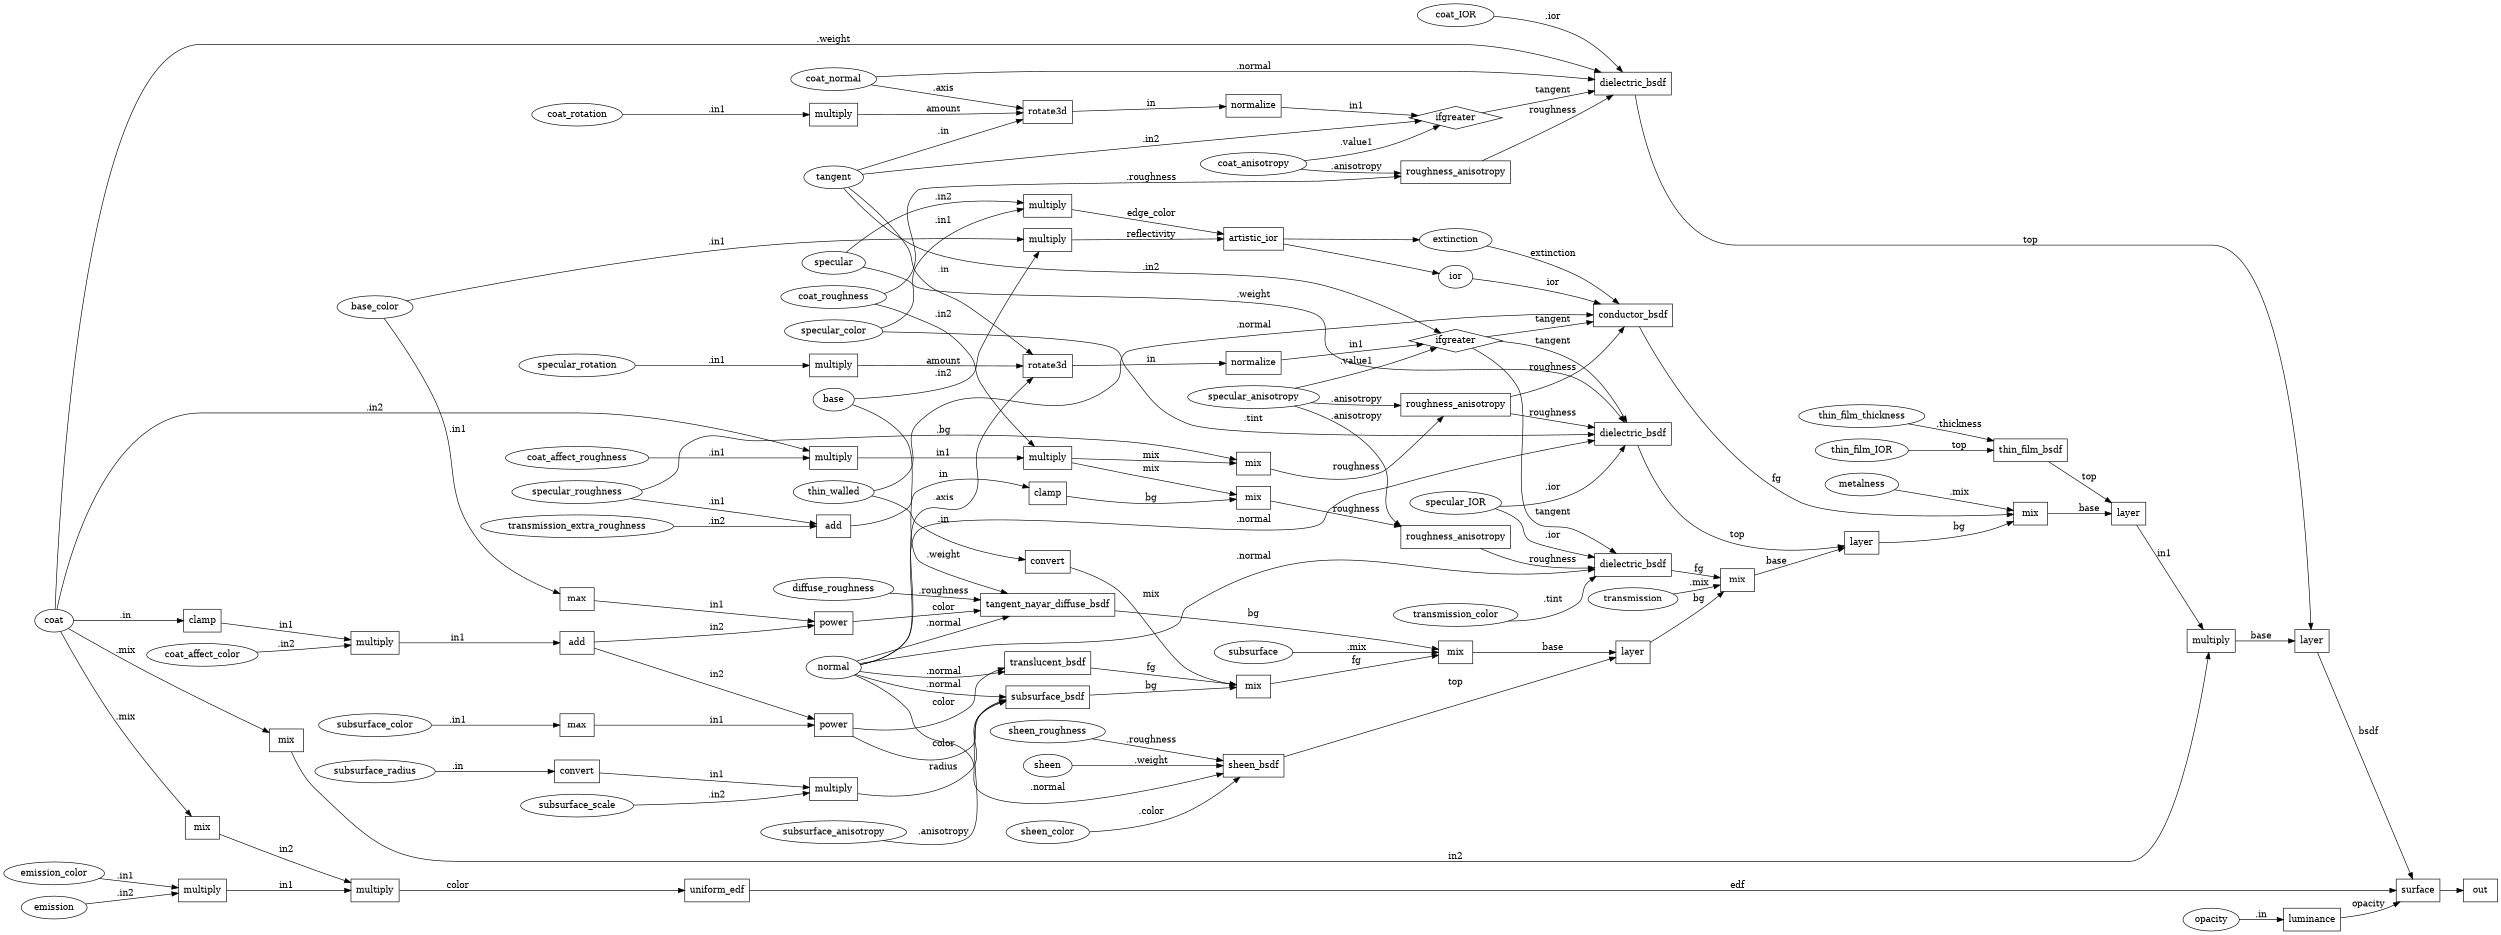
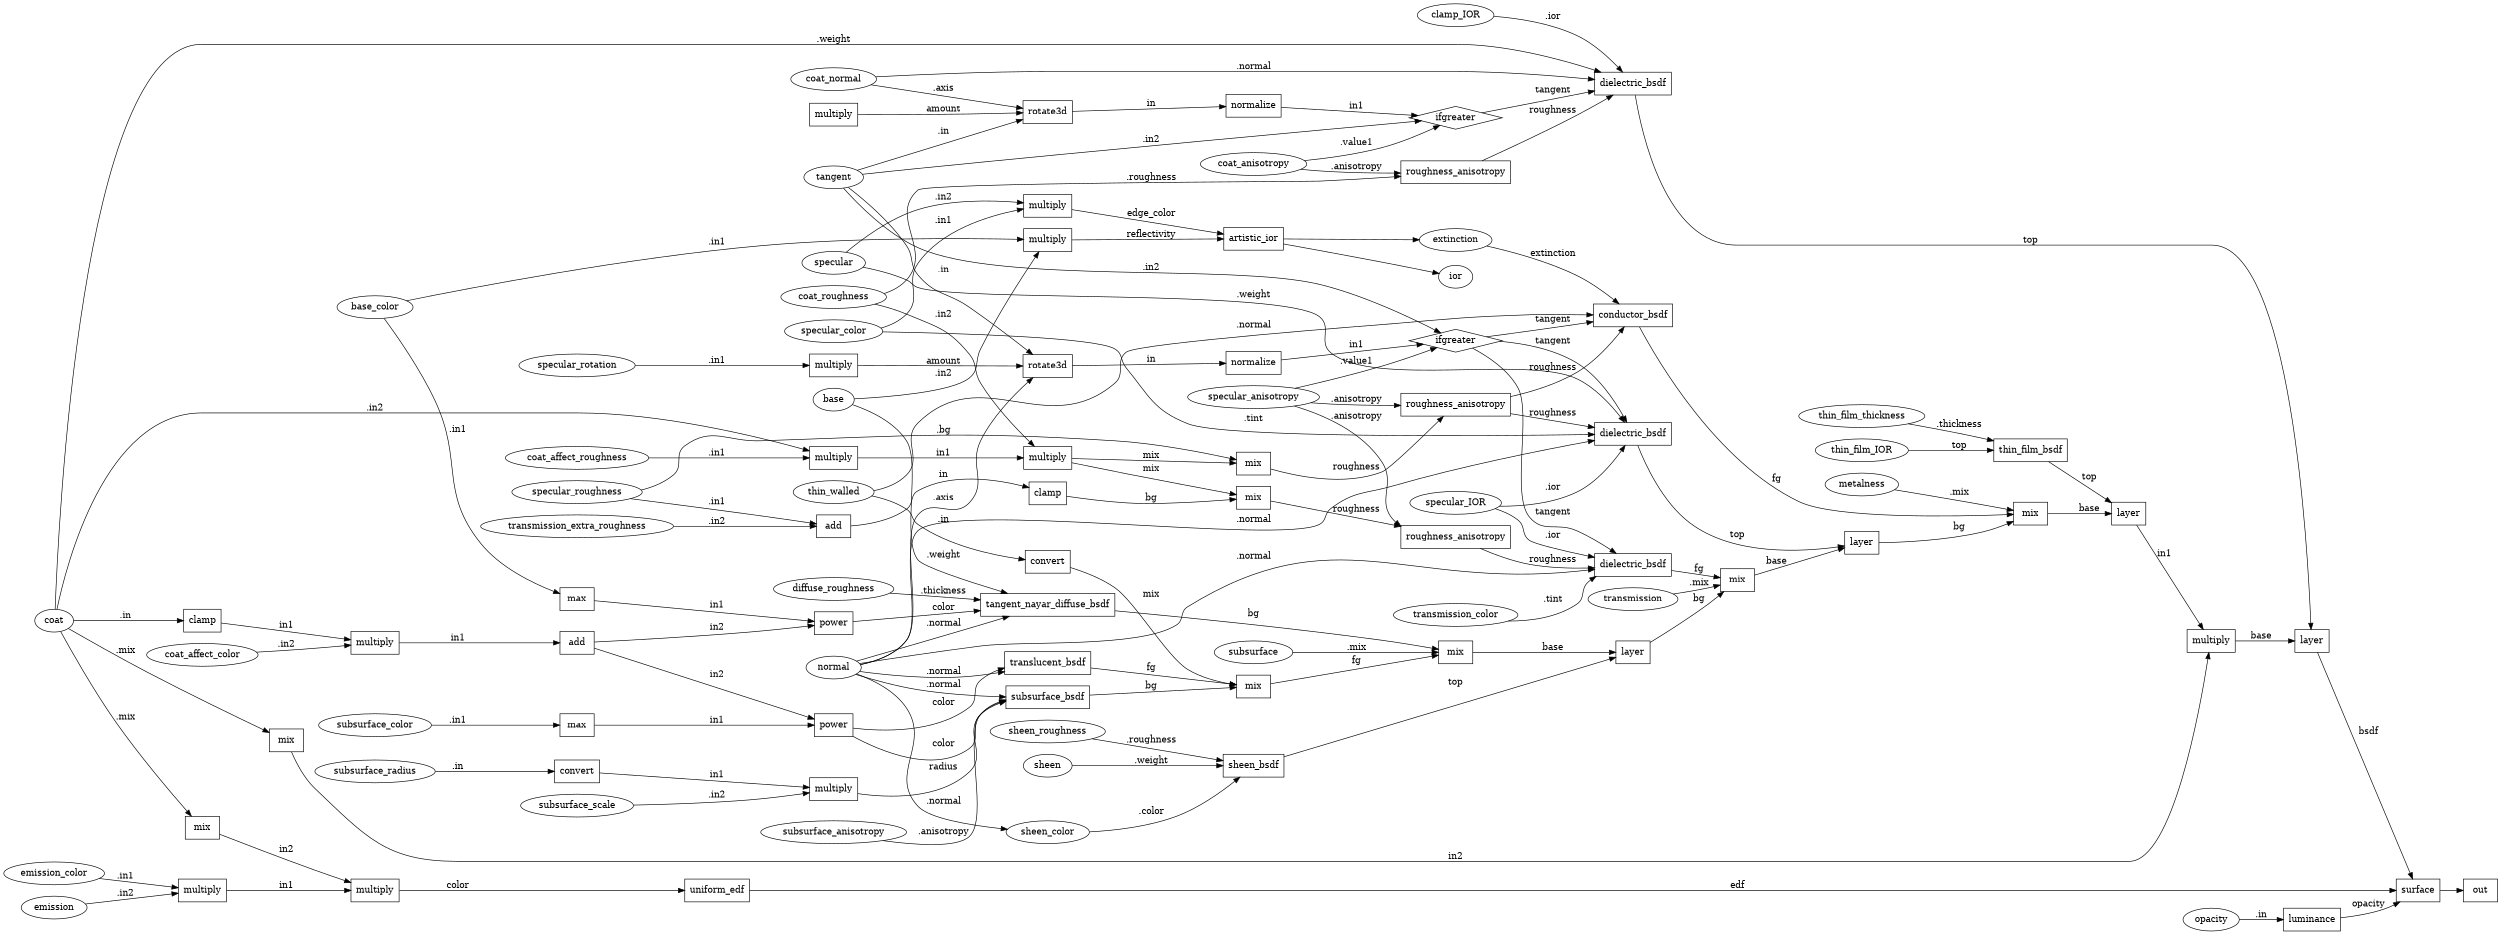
node "coat_IOR": label "coat_IOR" -> "clamp_IOR"
node "coat_rotation": removed
edge "ior" -> "conductor_bsdf": removed, label "ior"
edge "diffuse_roughness" -> "tangent_nayar_diffuse_bsdf": label ".roughness" -> ".thickness"
edge "normal" -> "sheen_bsdf": now "normal" -> "sheen_color"
